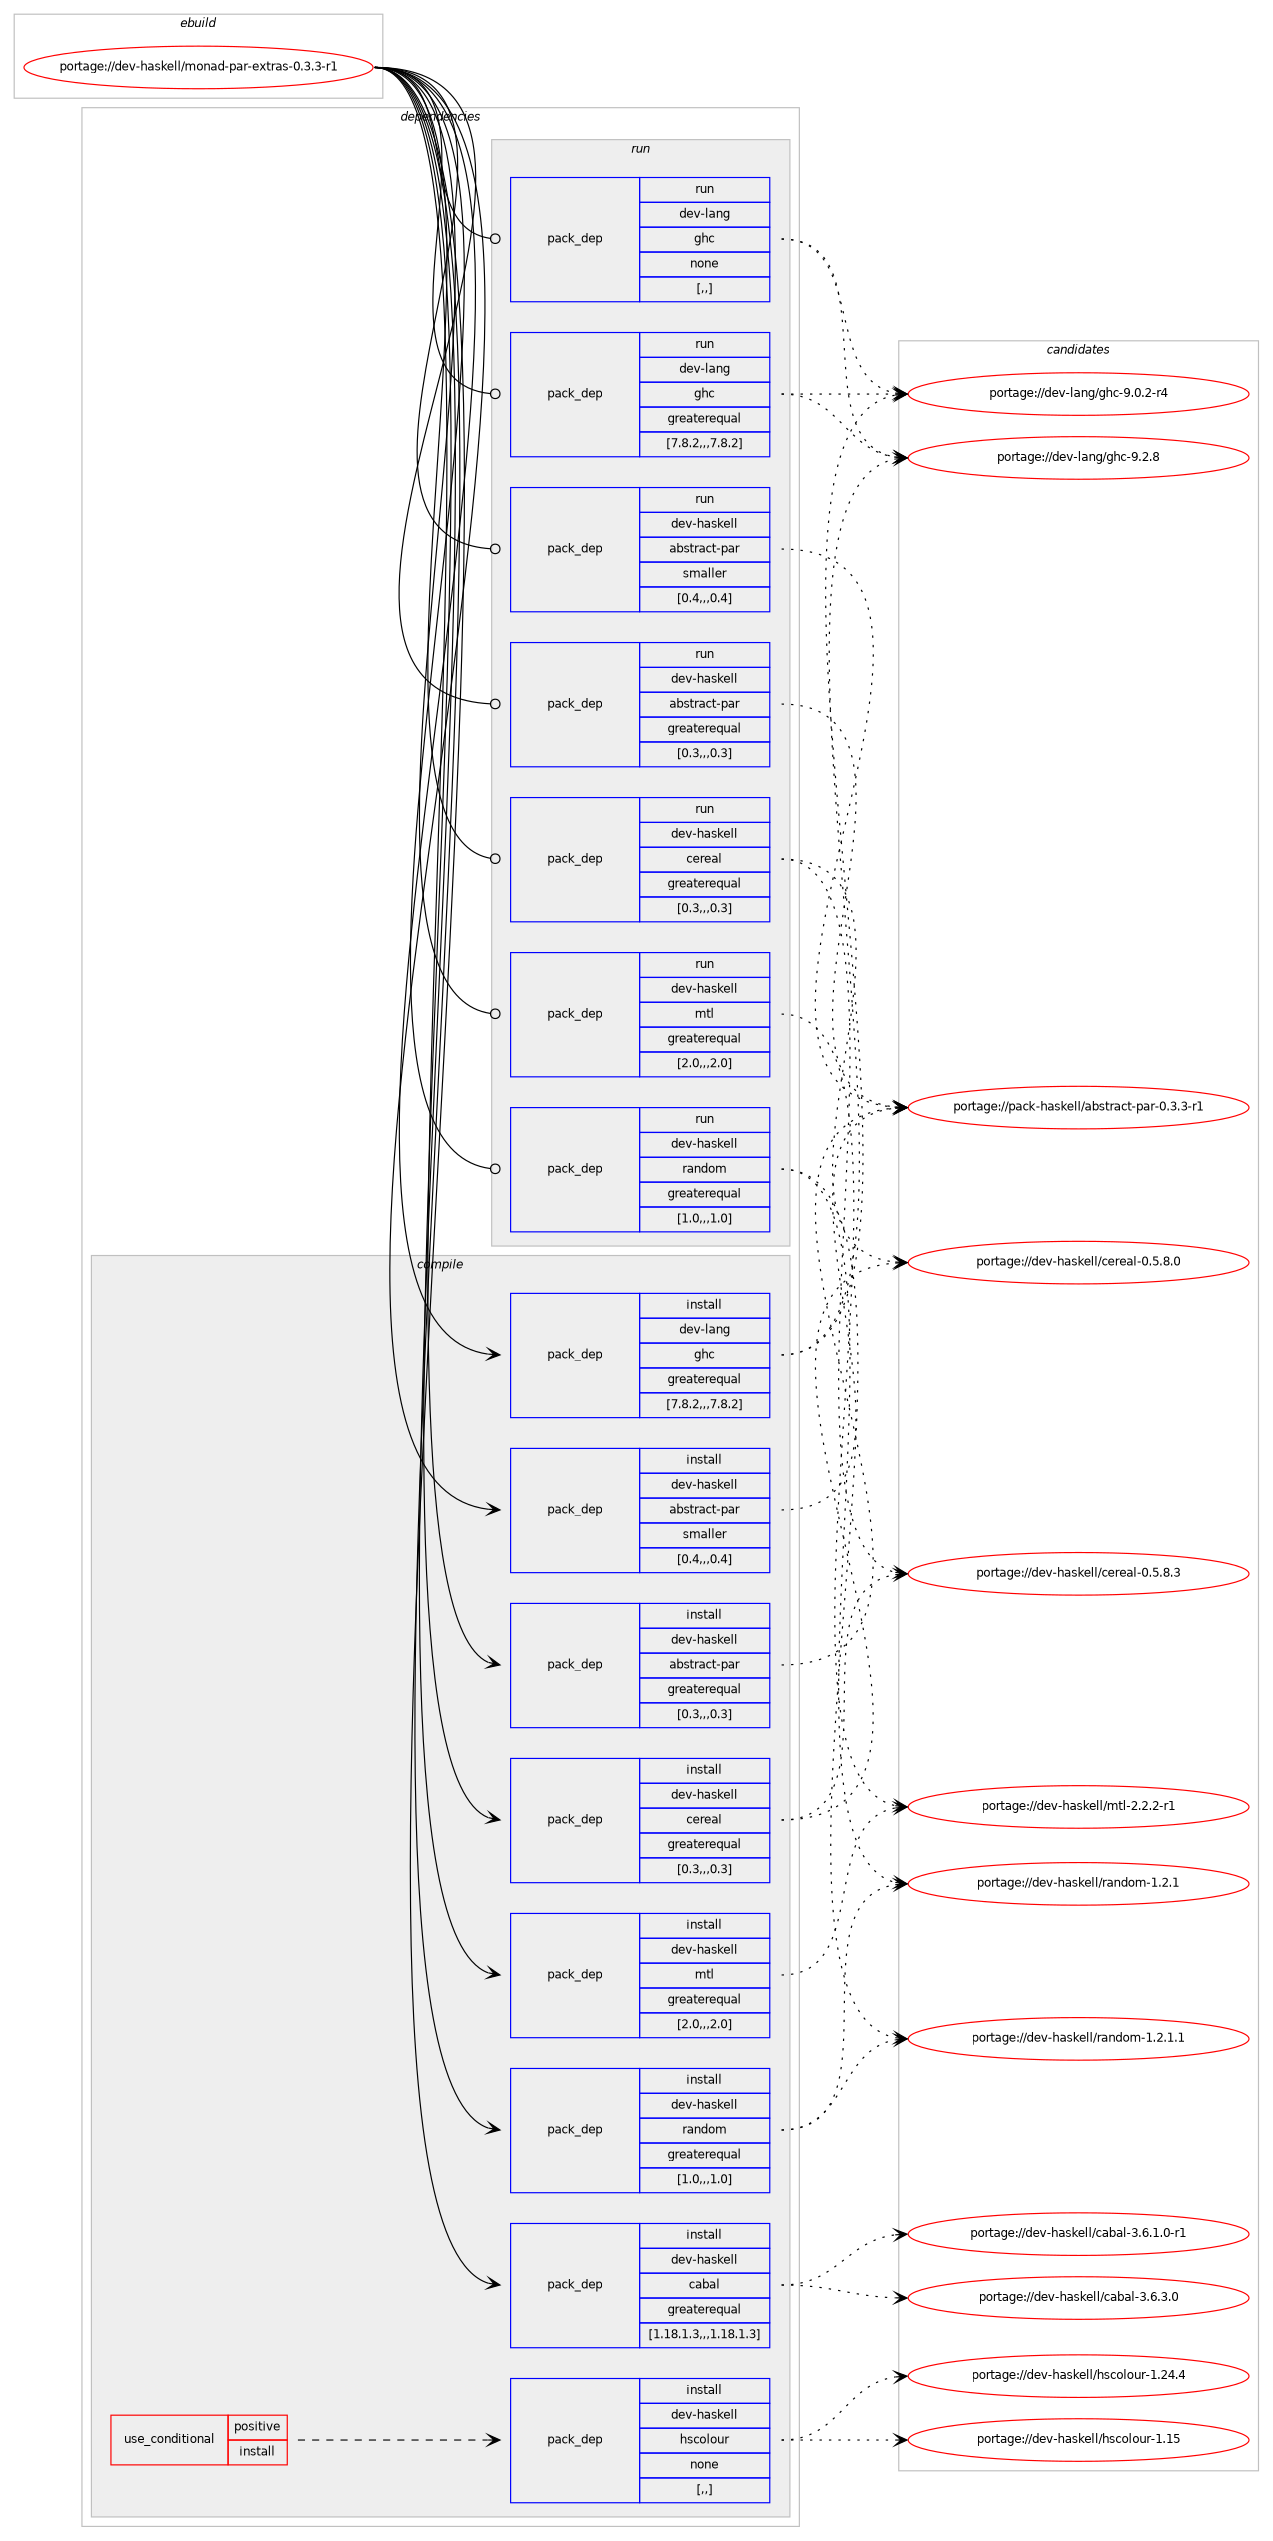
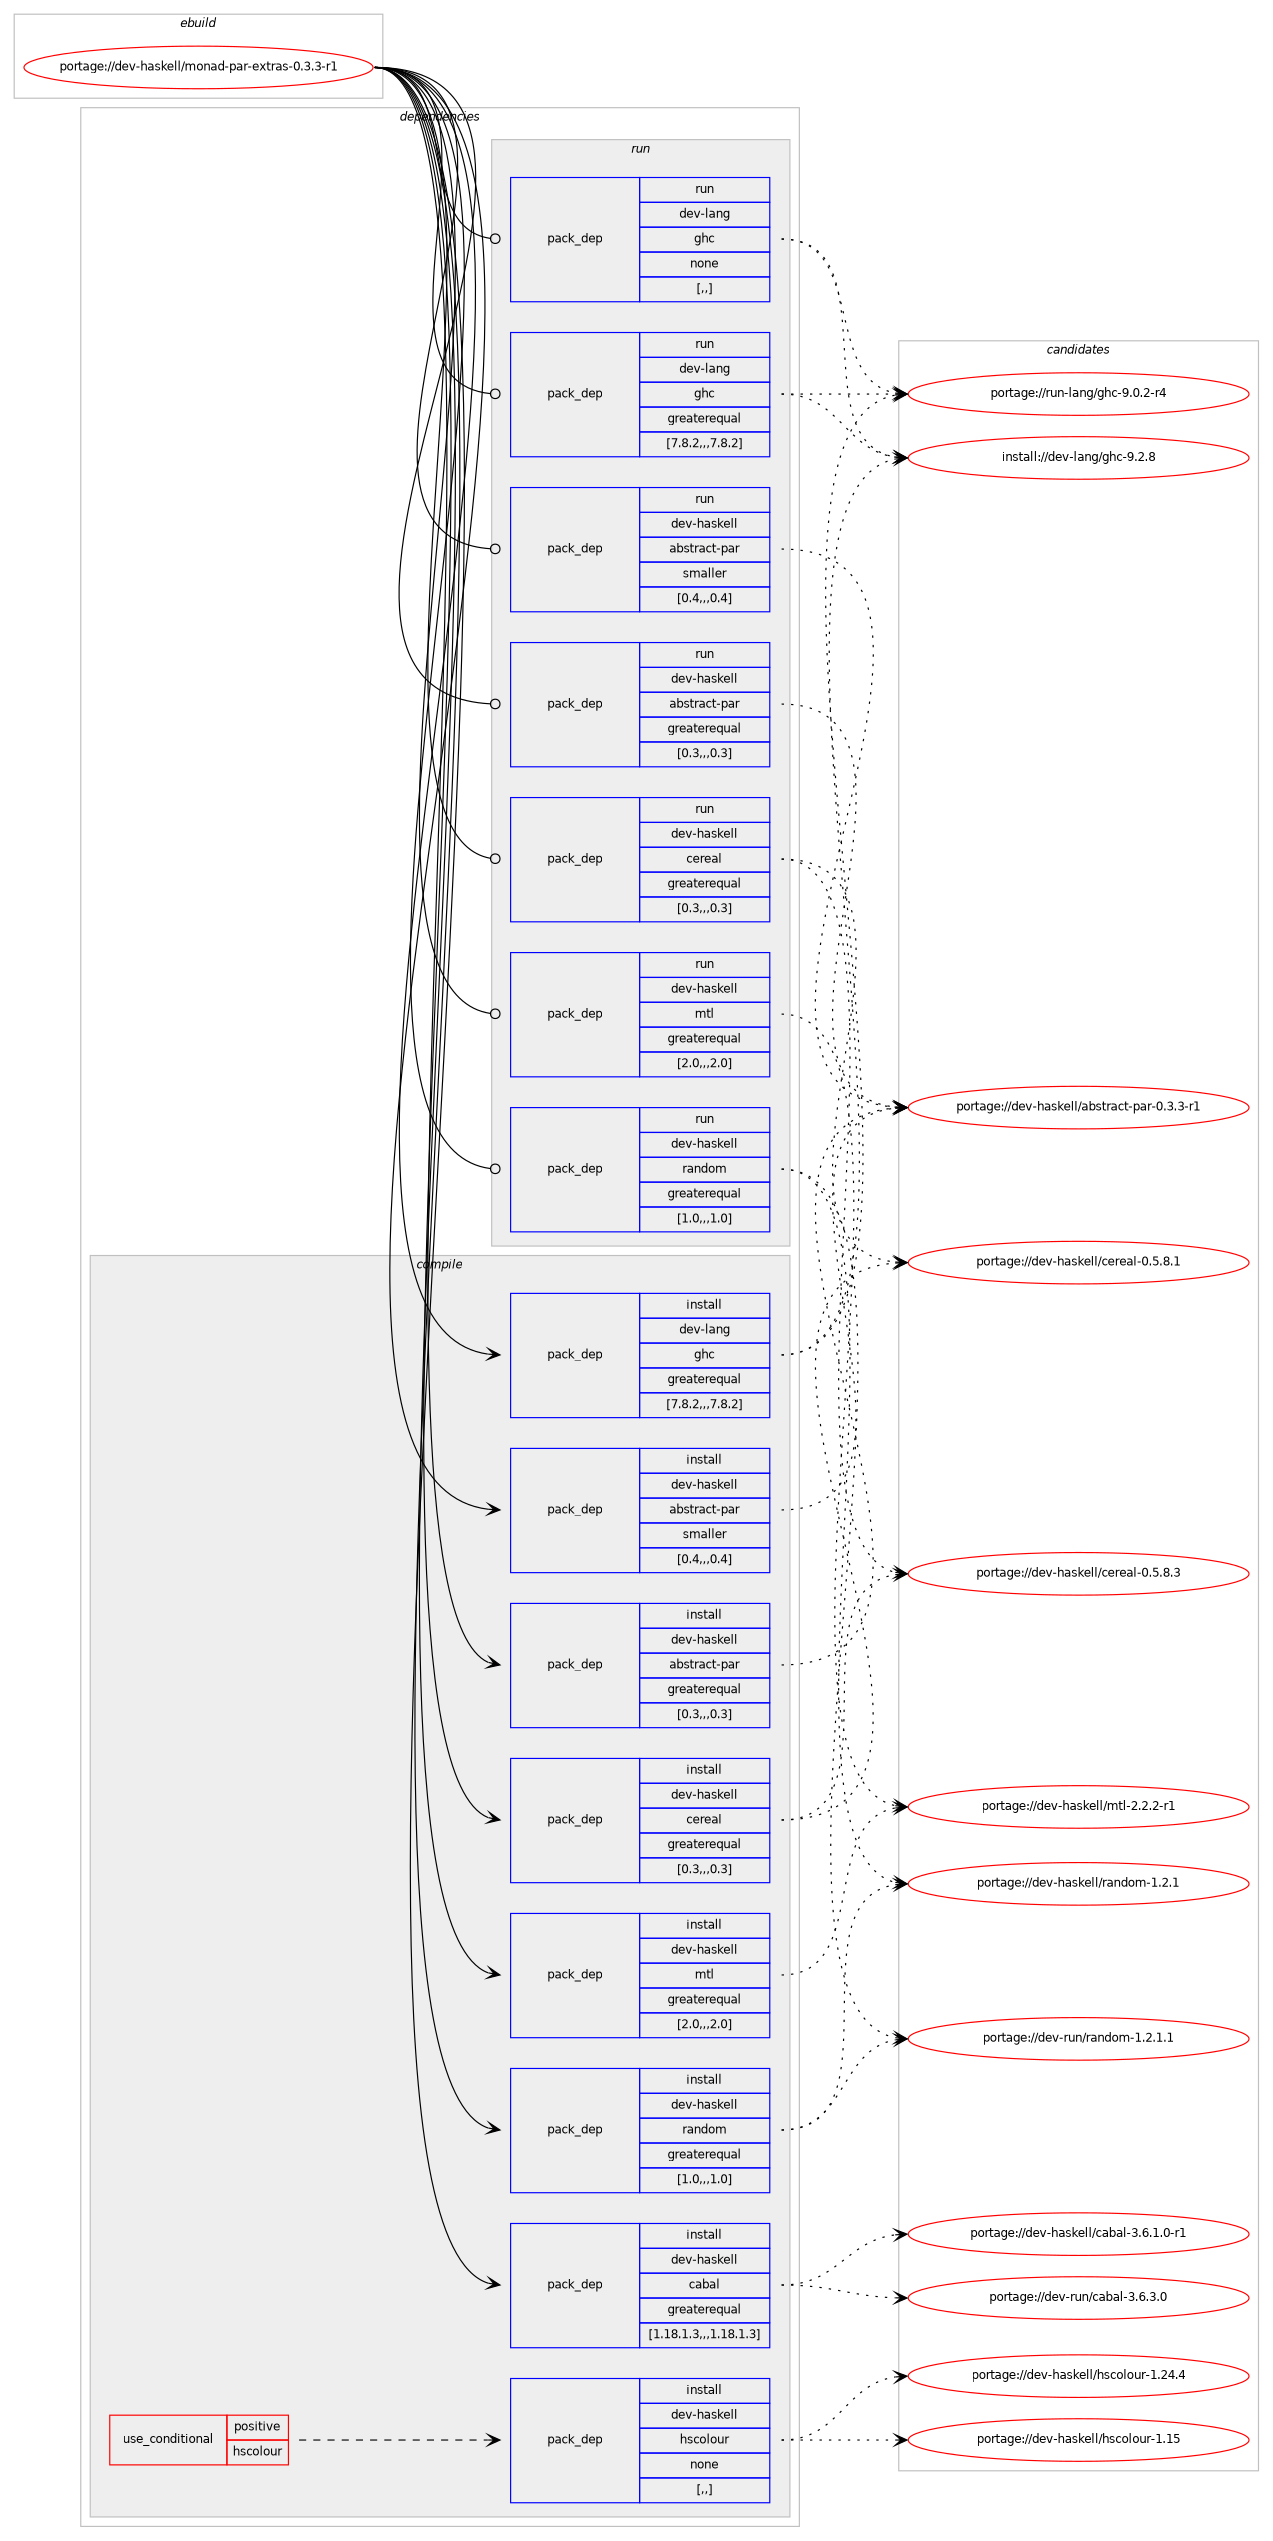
node "portage://dev-lang/ghc-9.0.2-r4": label "portage://dev-lang/ghc-9.0.2-r4" -> "portage://run-lang/ghc-9.0.2-r4"
node "portage://dev-lang/ghc-9.2.8": label "portage://dev-lang/ghc-9.2.8" -> "install://dev-lang/ghc-9.2.8"
node "portage://pack-haskell/abstract-par-0.3.3-r1": label "portage://pack-haskell/abstract-par-0.3.3-r1" -> "portage://dev-haskell/abstract-par-0.3.3-r1"
node "portage://dev-haskell/cereal-0.5.8.0": label "portage://dev-haskell/cereal-0.5.8.0" -> "portage://dev-haskell/cereal-0.5.8.1"
node "portage://dev-haskell/random-1.2.1.1": label "portage://dev-haskell/random-1.2.1.1" -> "portage://dev-run/random-1.2.1.1"
node "portage://dev-haskell/cabal-3.6.3.0": label "portage://dev-haskell/cabal-3.6.3.0" -> "portage://dev-run/cabal-3.6.3.0"
node "use_conditional": text "install" -> "hscolour"
